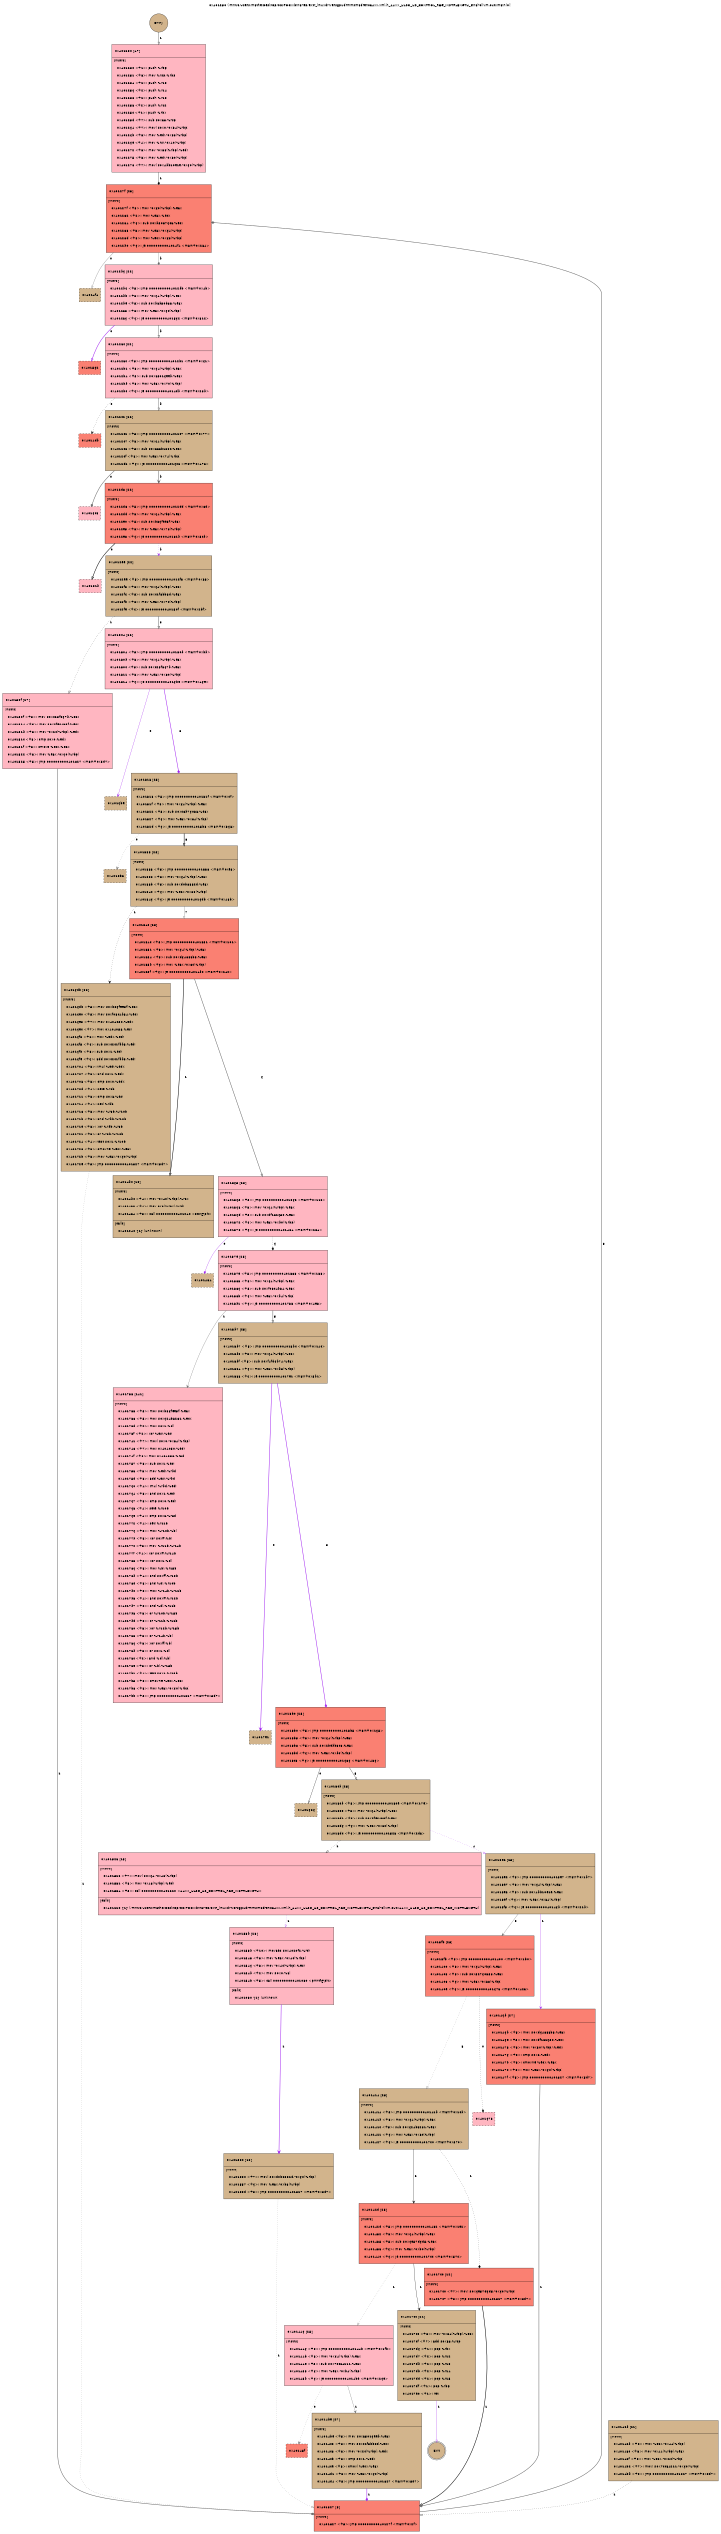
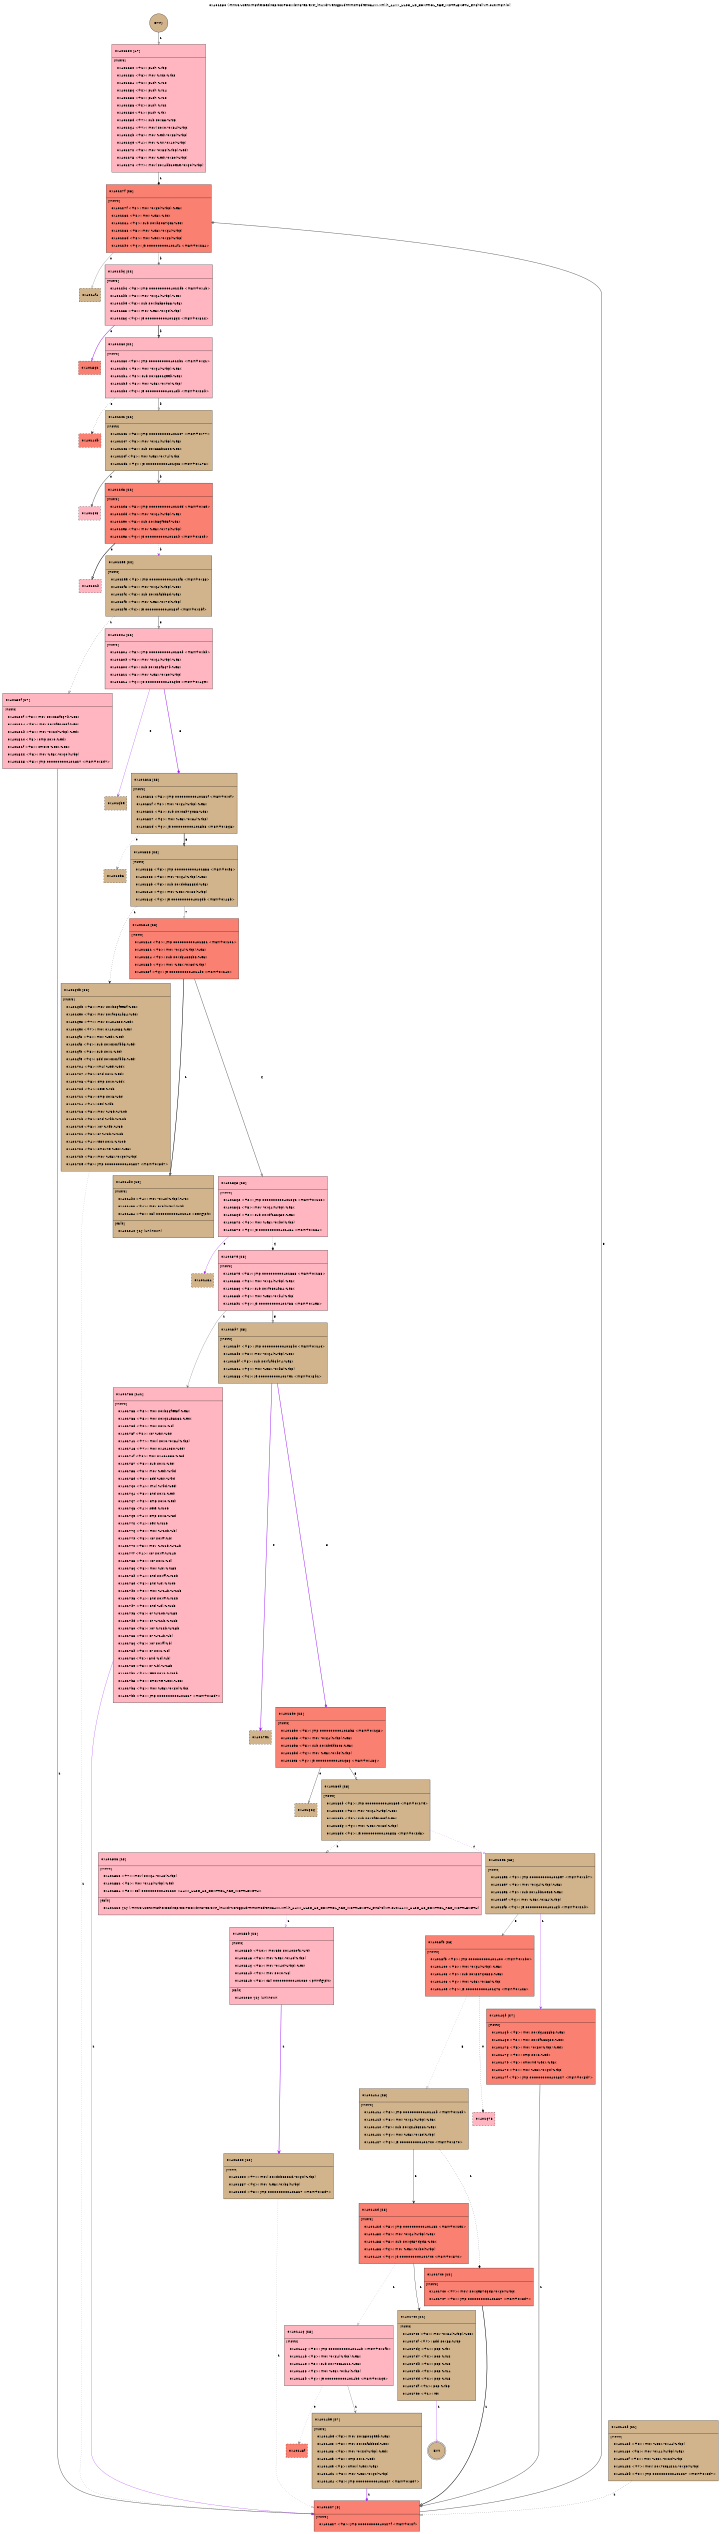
edge "0x401296 [22]" -> "0x4012ac [22]": style solid -> bold
edge "0x401733 [141]" -> "0x401827 [5]": added, label "1"
